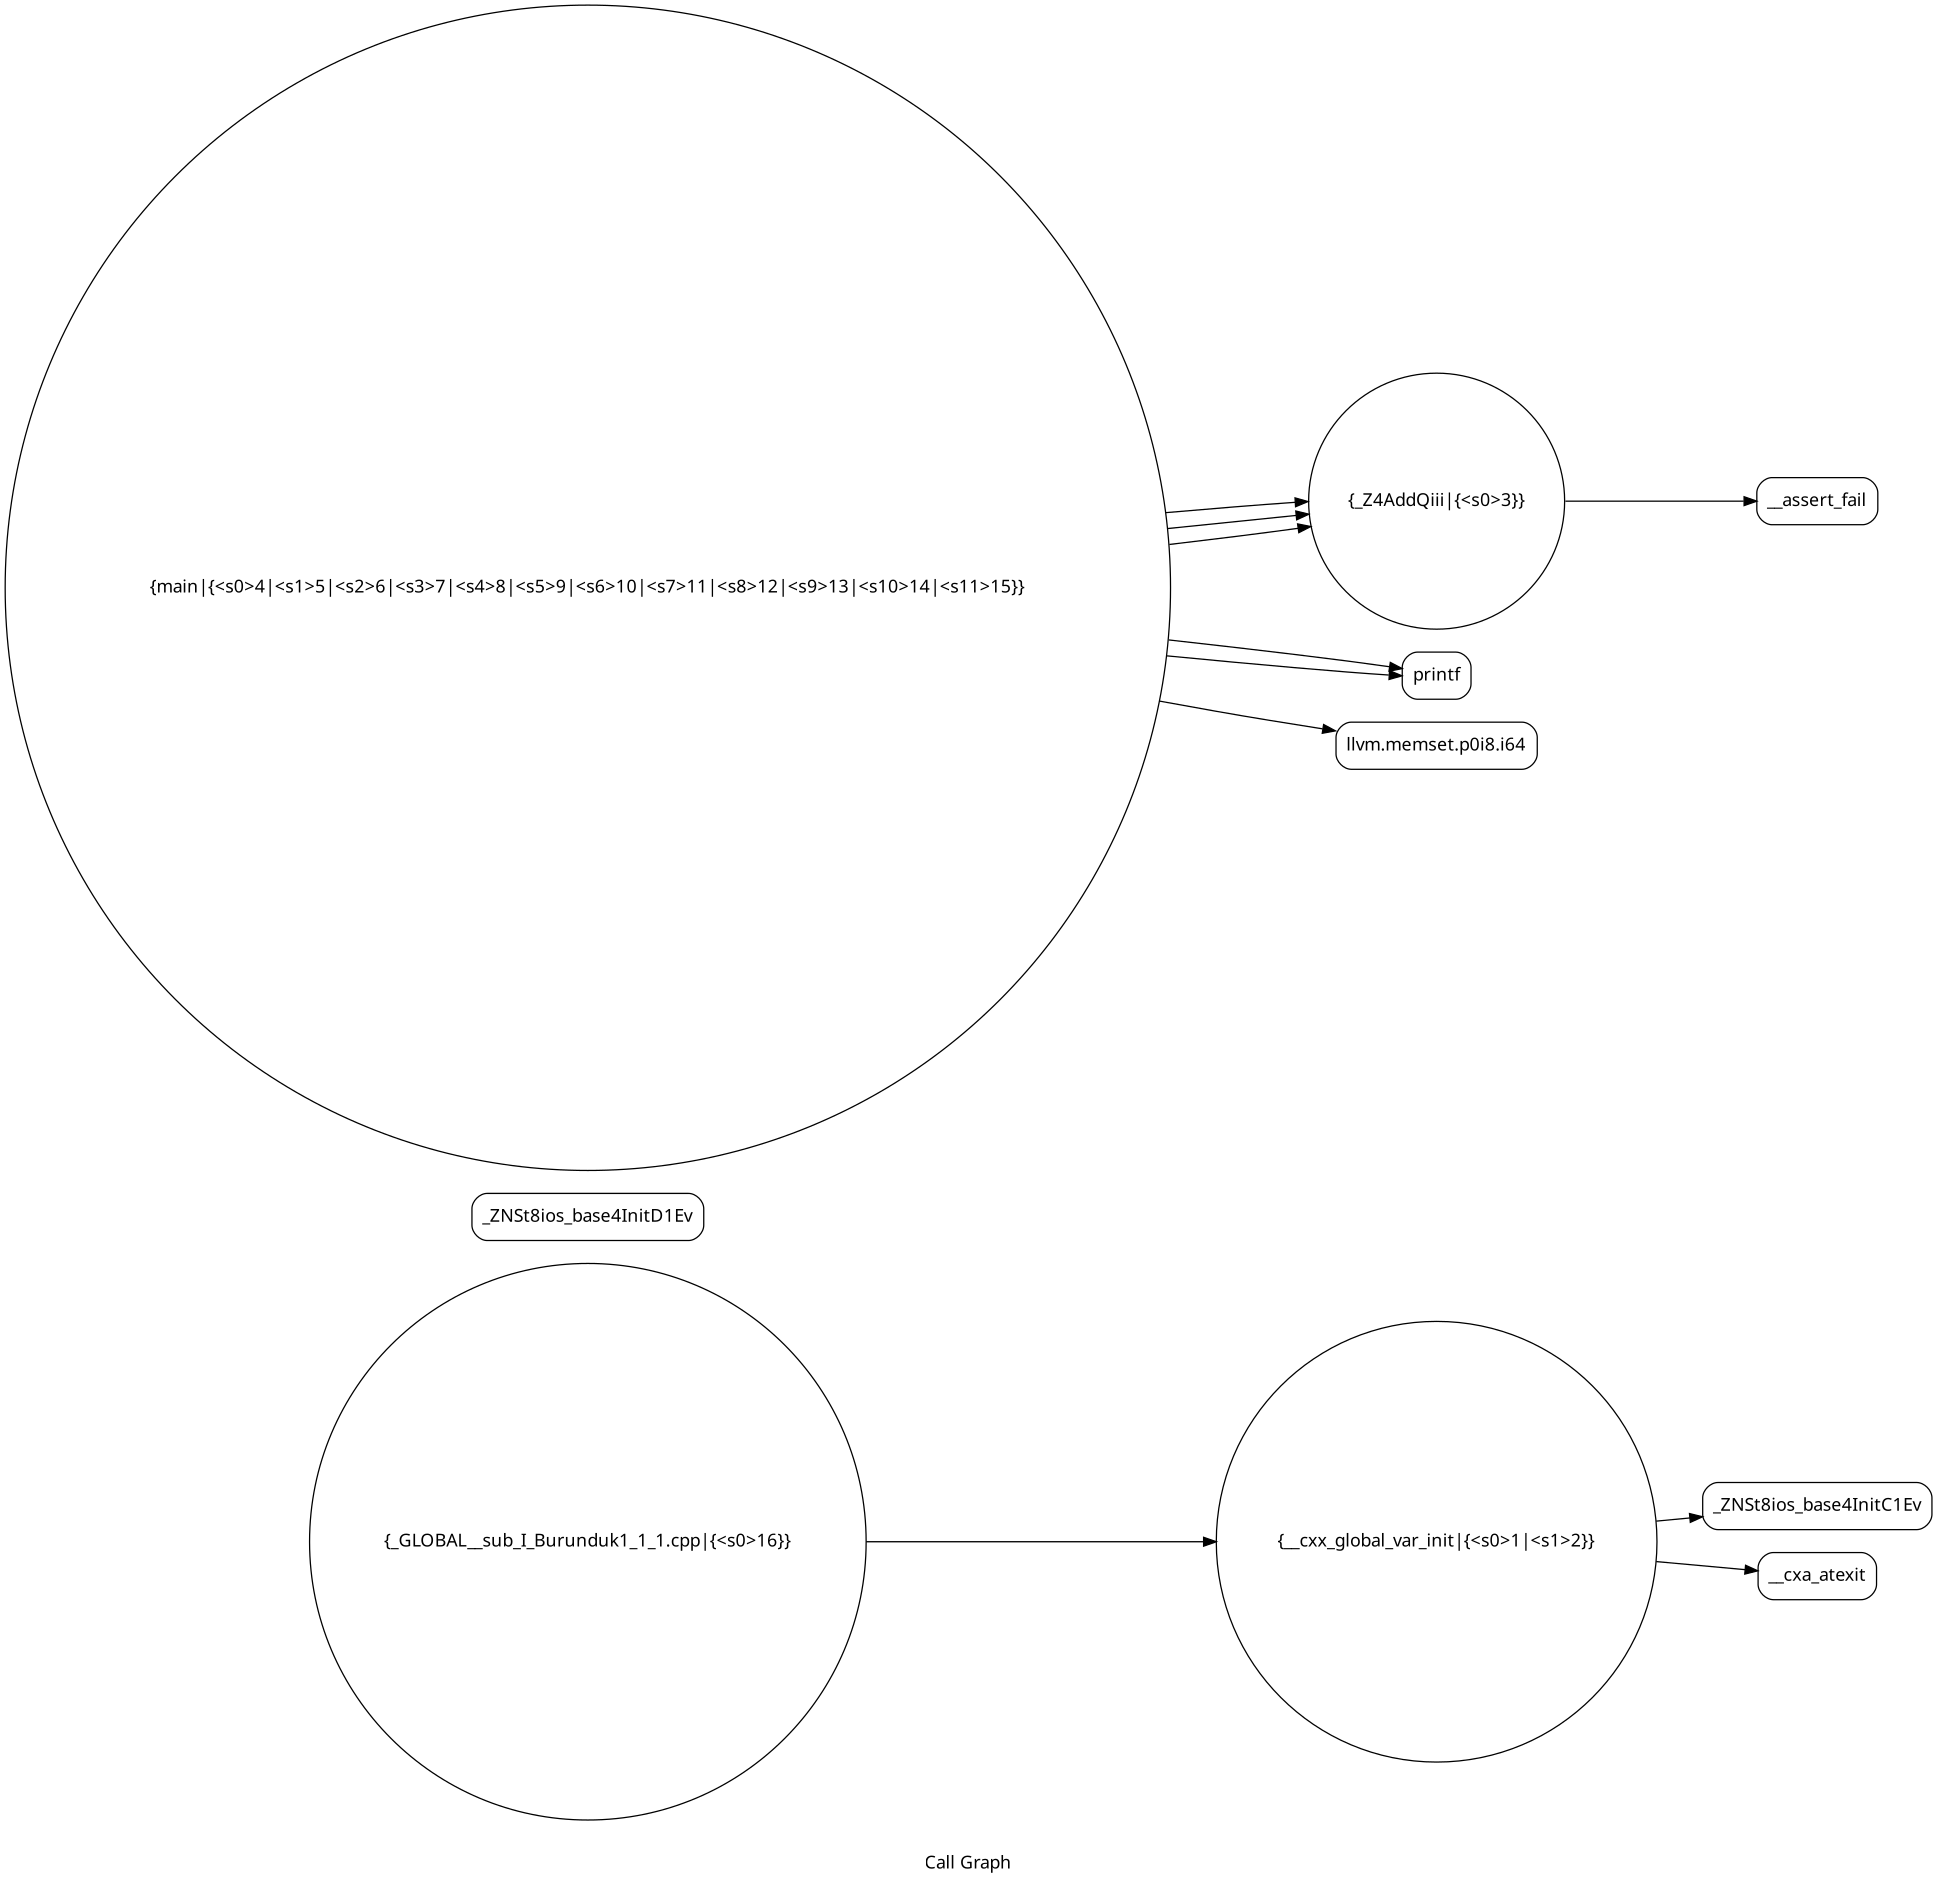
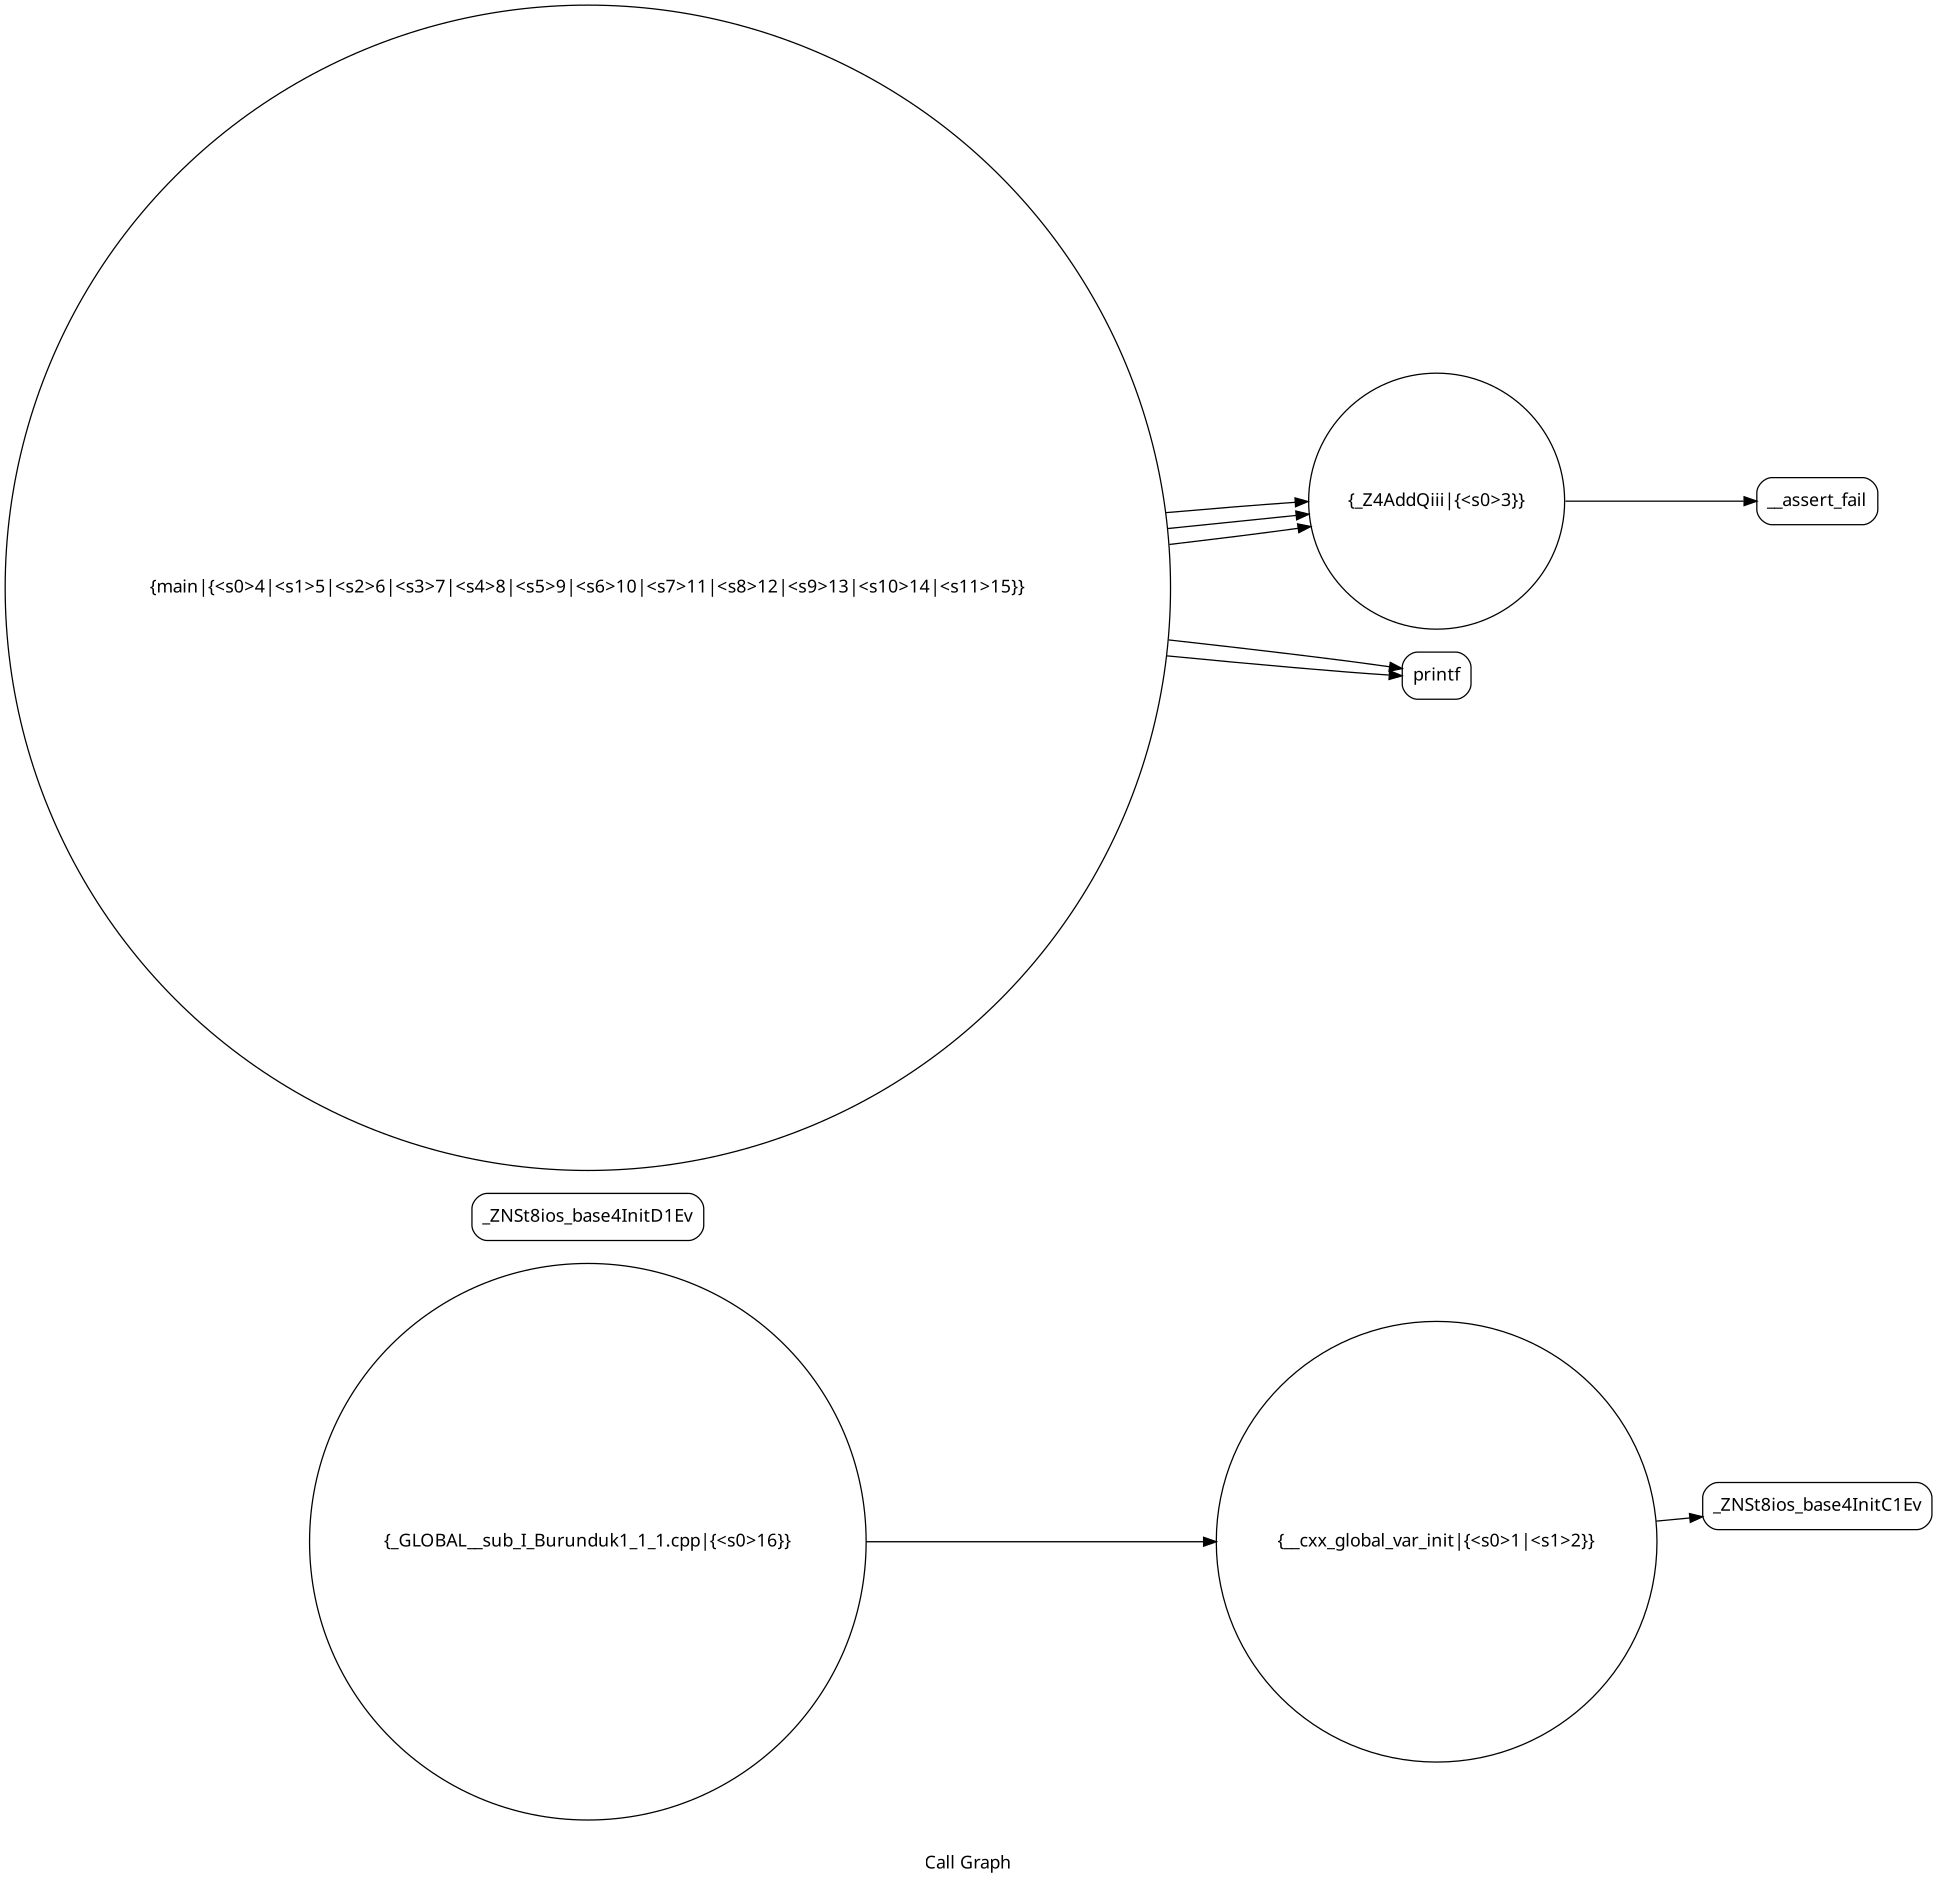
node "llvm.memset.p0i8.i64": removed
node "__cxa_atexit": removed
